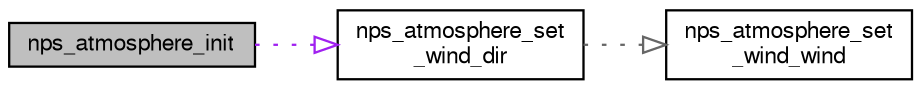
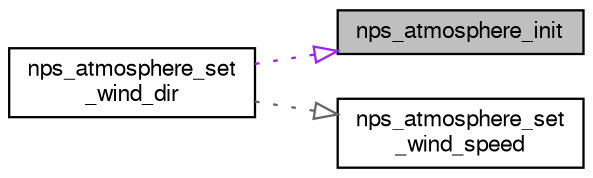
edge "nps_atmosphere_init" -> "nps_atmosphere_set _wind_dir": reversed
node "nps_atmosphere_set _wind_wind": label "nps_atmosphere_set _wind_wind" -> "nps_atmosphere_set _wind_speed"
